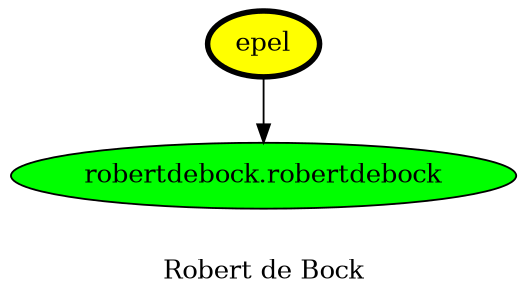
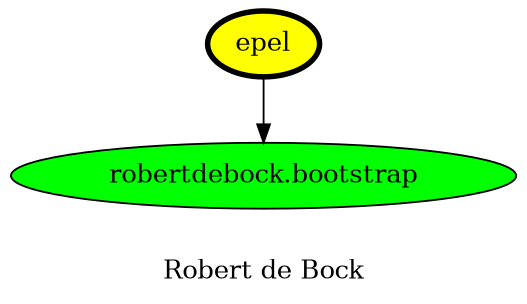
node "robertdebock.robertdebock": label "robertdebock.robertdebock" -> "robertdebock.bootstrap"
